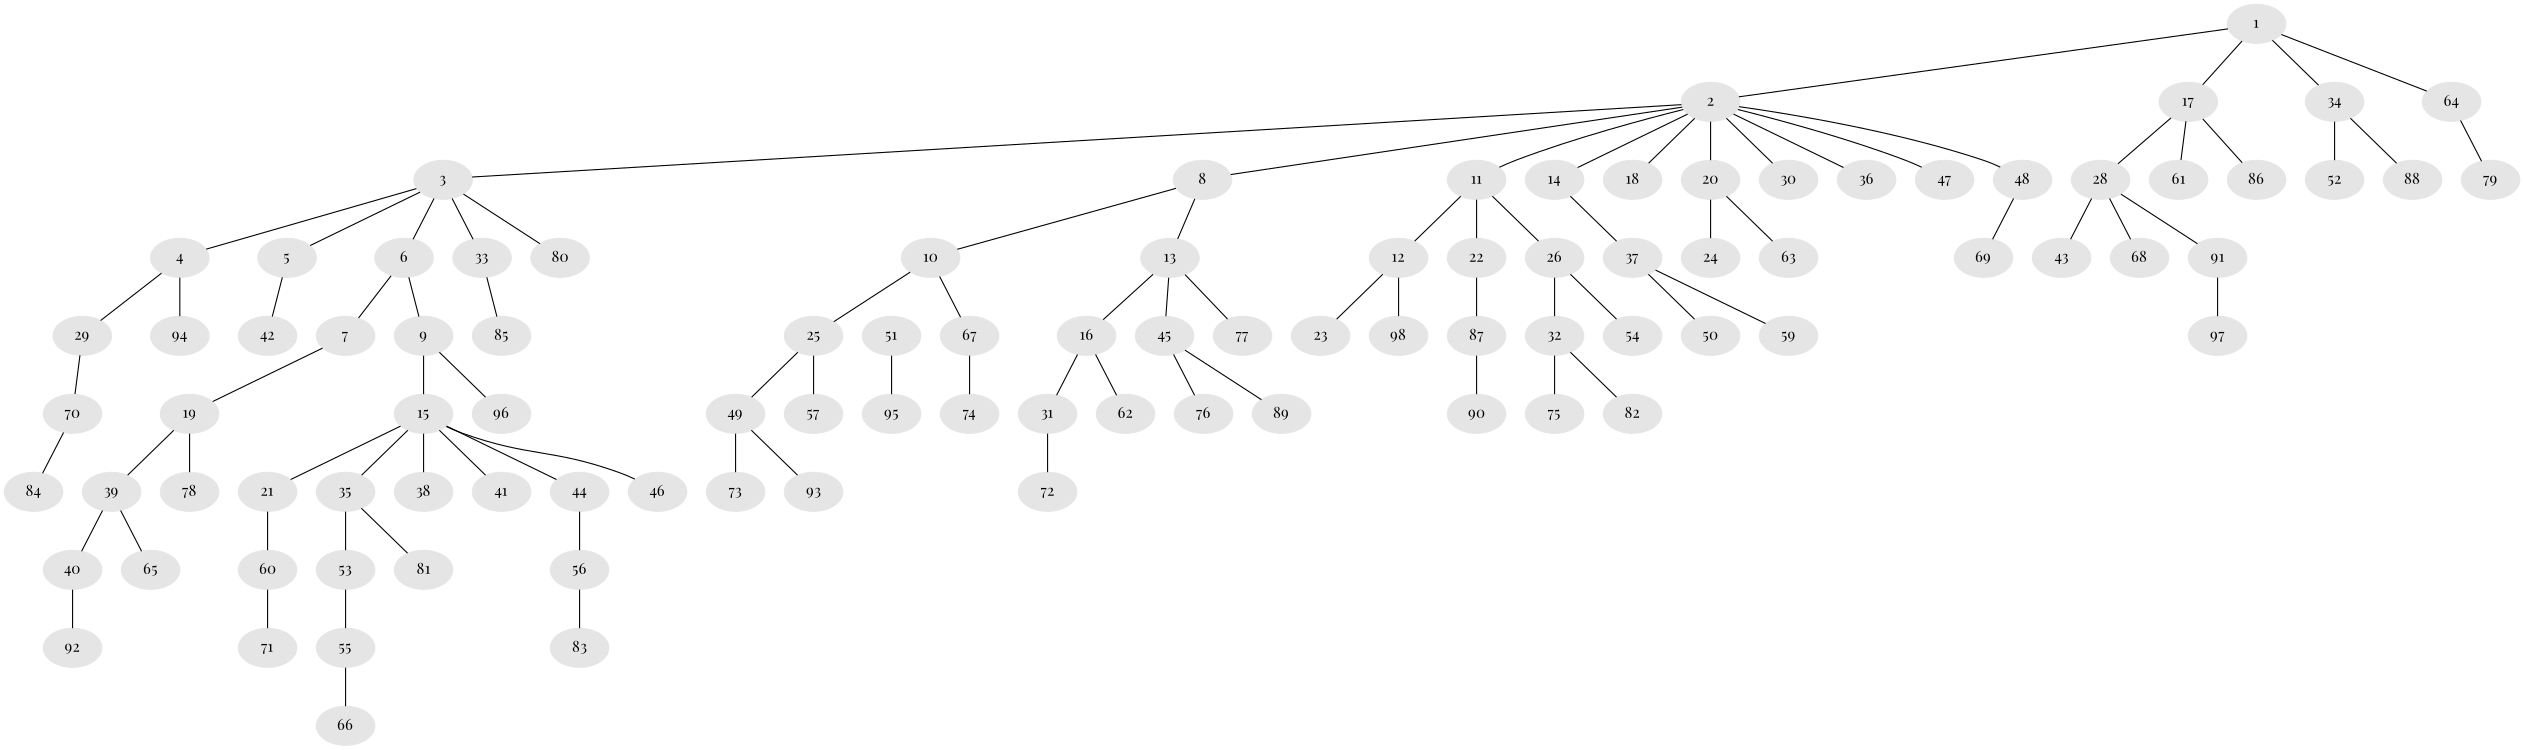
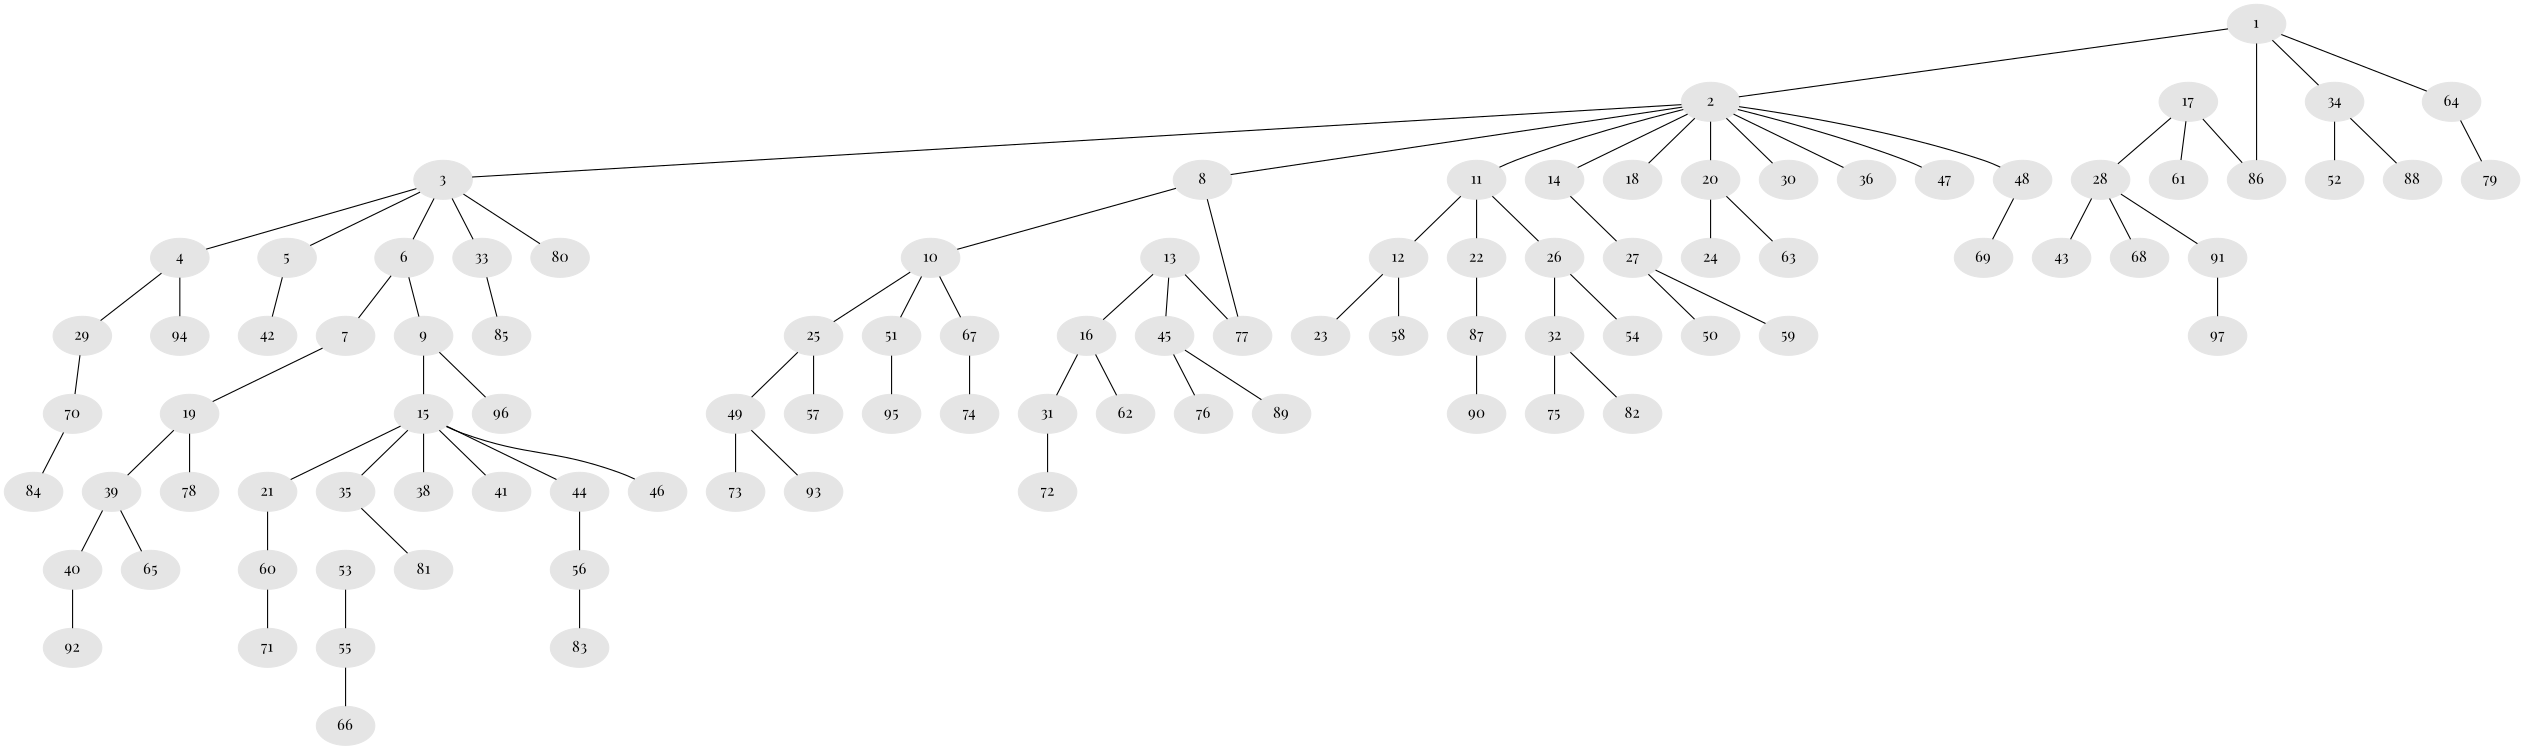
edge "1" -- "17": now "1" -- "86"
edge "8" -- "13": now "8" -- "77"
node "37": label "37" -> "27"
edge "10" -- "51": added
node "98": label "98" -> "58"
edge "35" -- "53": removed
